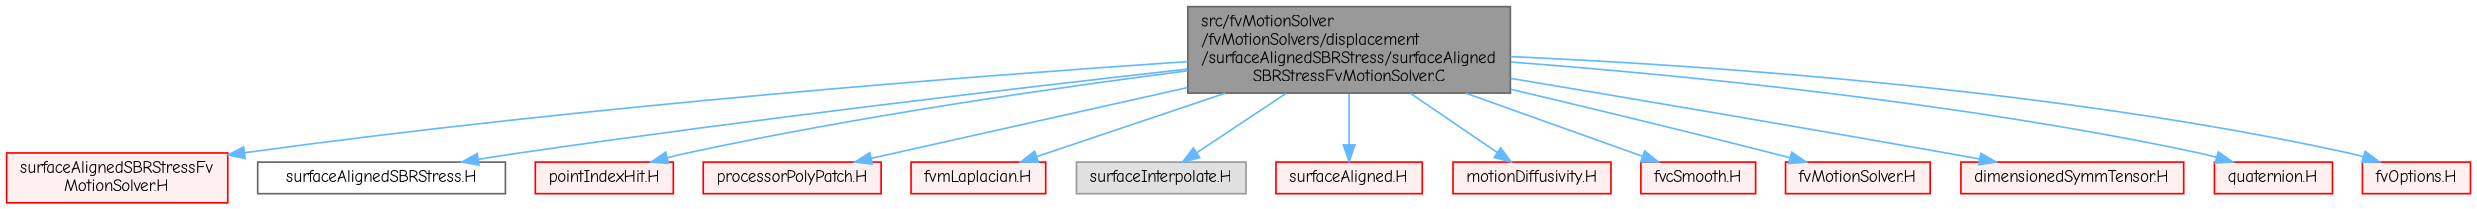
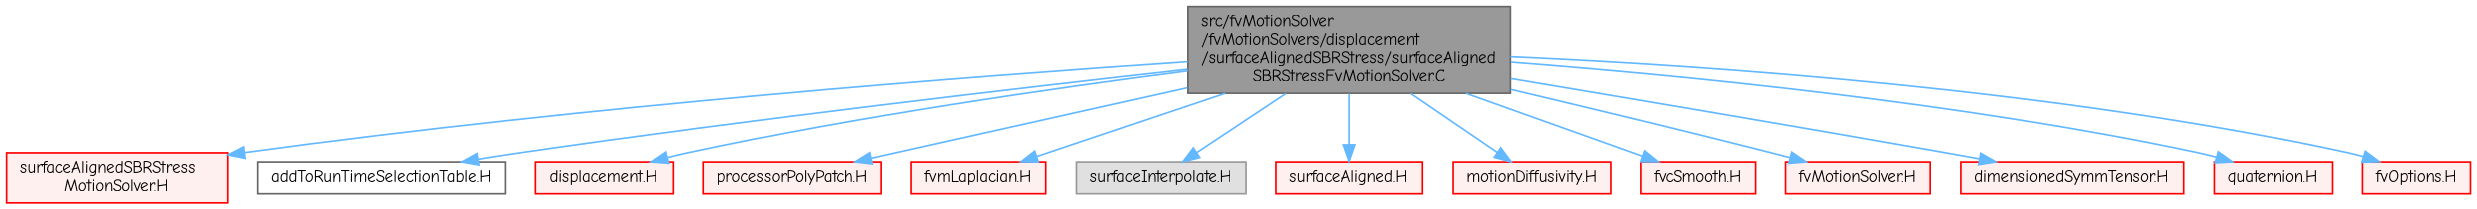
node "surfaceAlignedSBRStressFv MotionSolver.H": label "surfaceAlignedSBRStressFv MotionSolver.H" -> "surfaceAlignedSBRStress MotionSolver.H"
node "surfaceAlignedSBRStress.H": label "surfaceAlignedSBRStress.H" -> "addToRunTimeSelectionTable.H"
node "pointIndexHit.H": label "pointIndexHit.H" -> "displacement.H"
